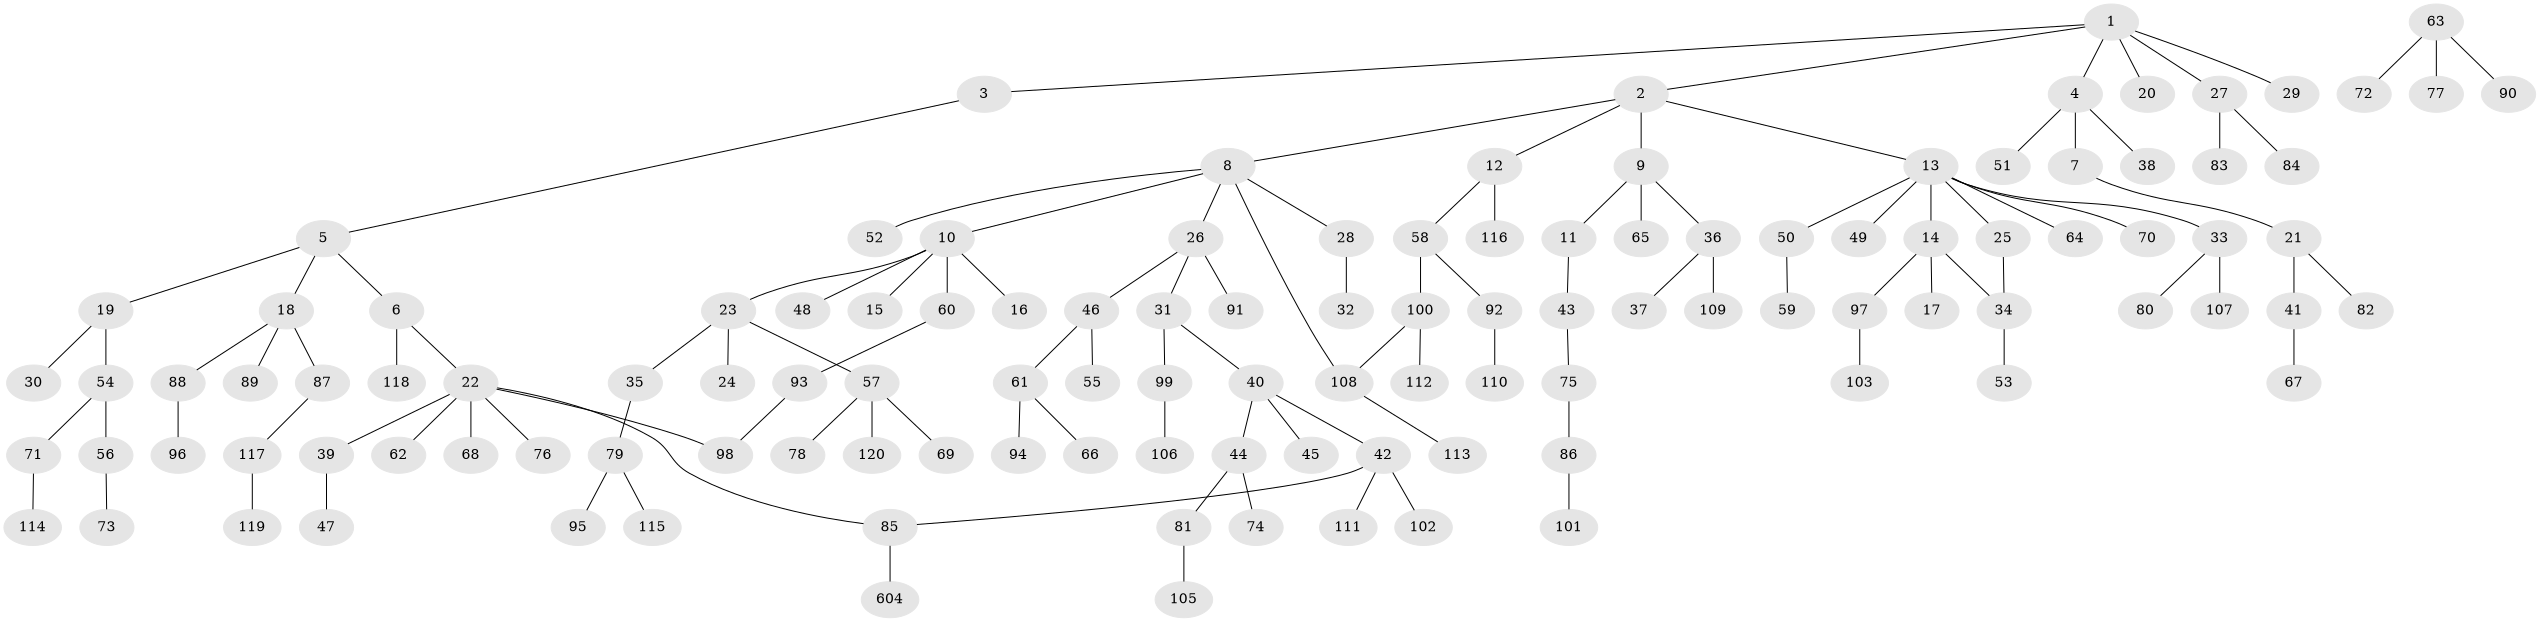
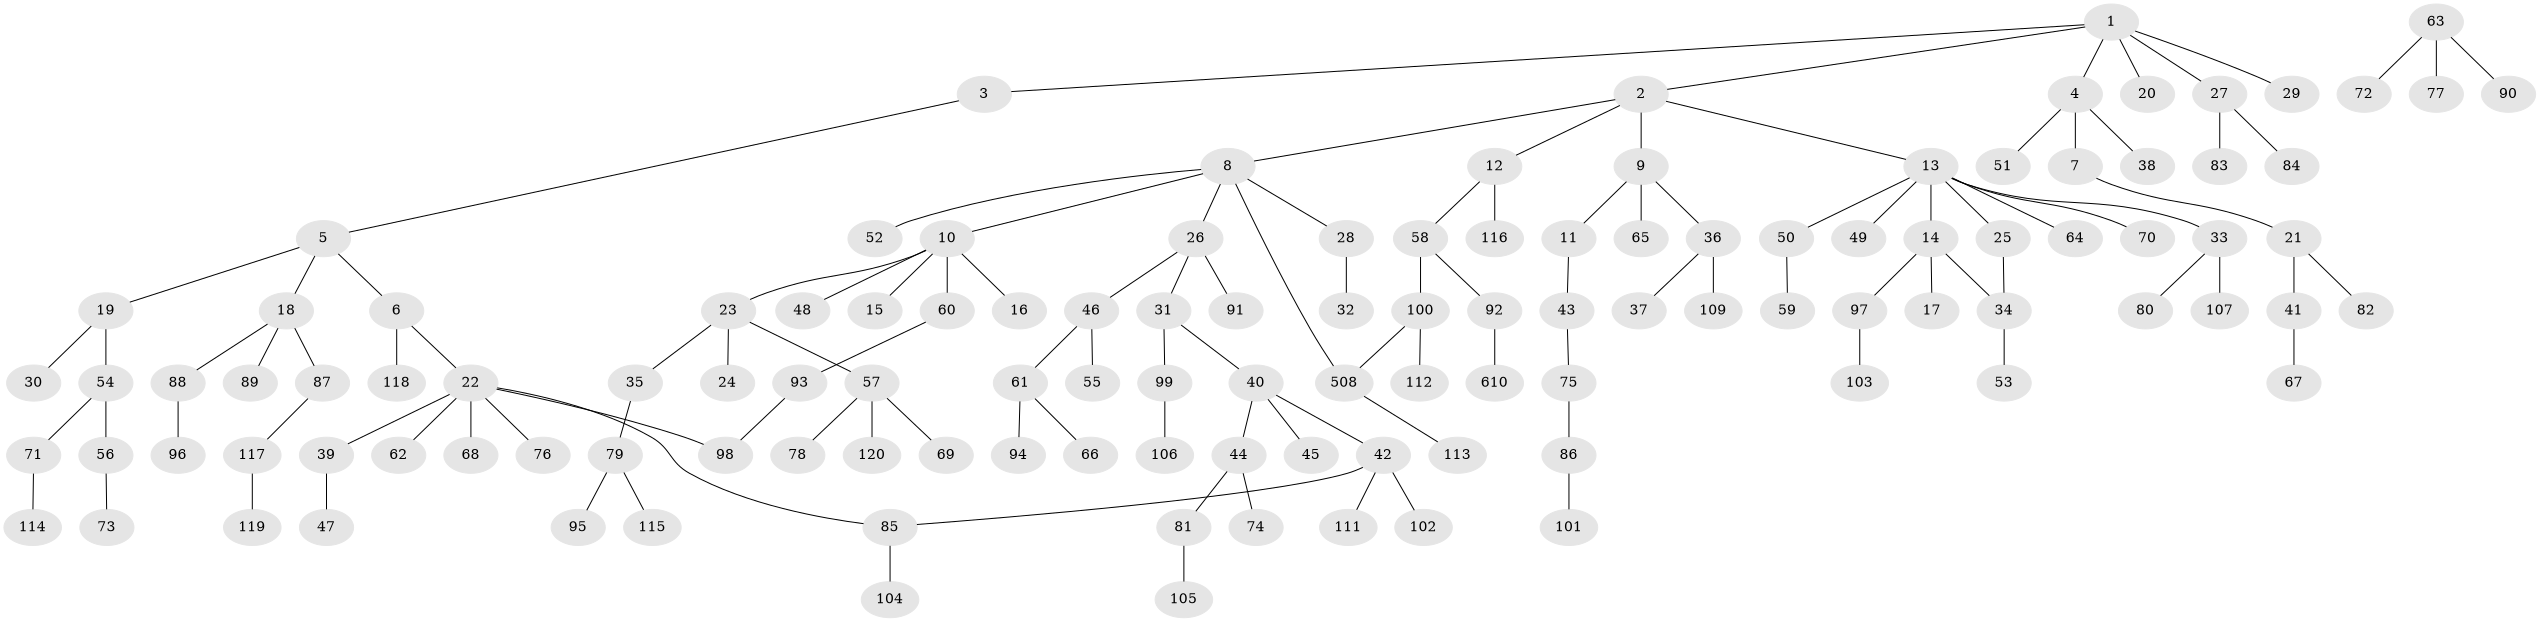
node "108": label "108" -> "508"
node "110": label "110" -> "610"
node "604": label "604" -> "104"
